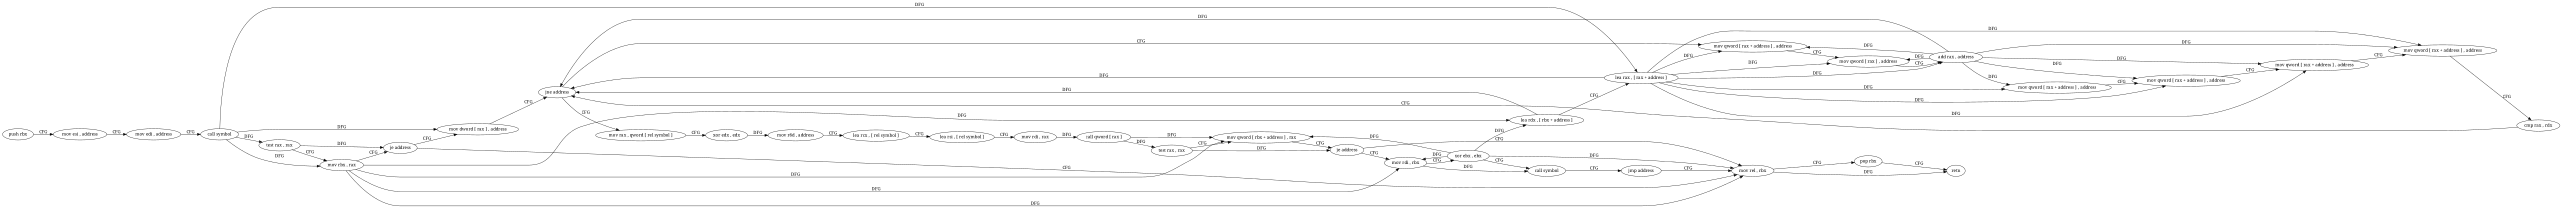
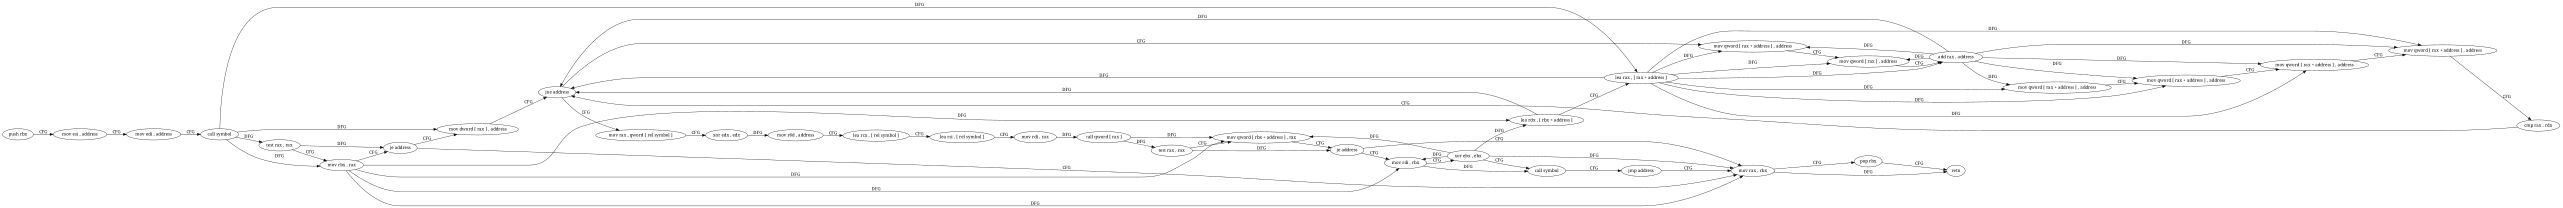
node "mov rel , rbx": label "mov rel , rbx" -> "mov rax , rbx"
